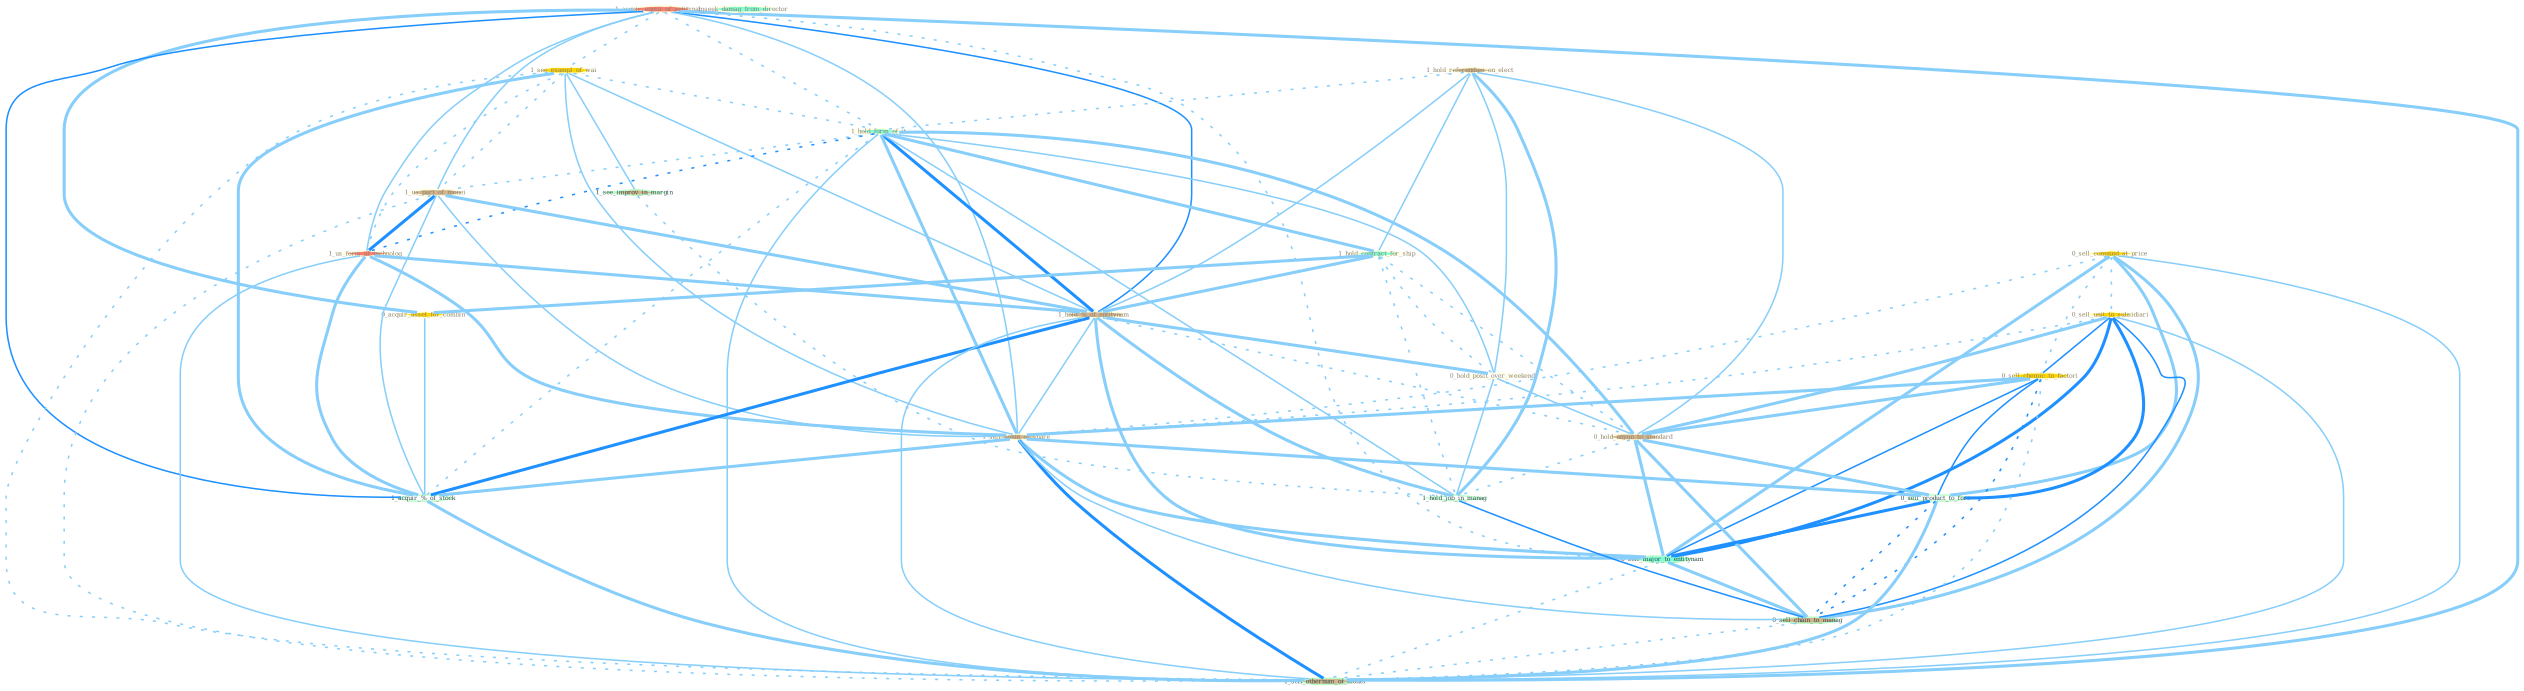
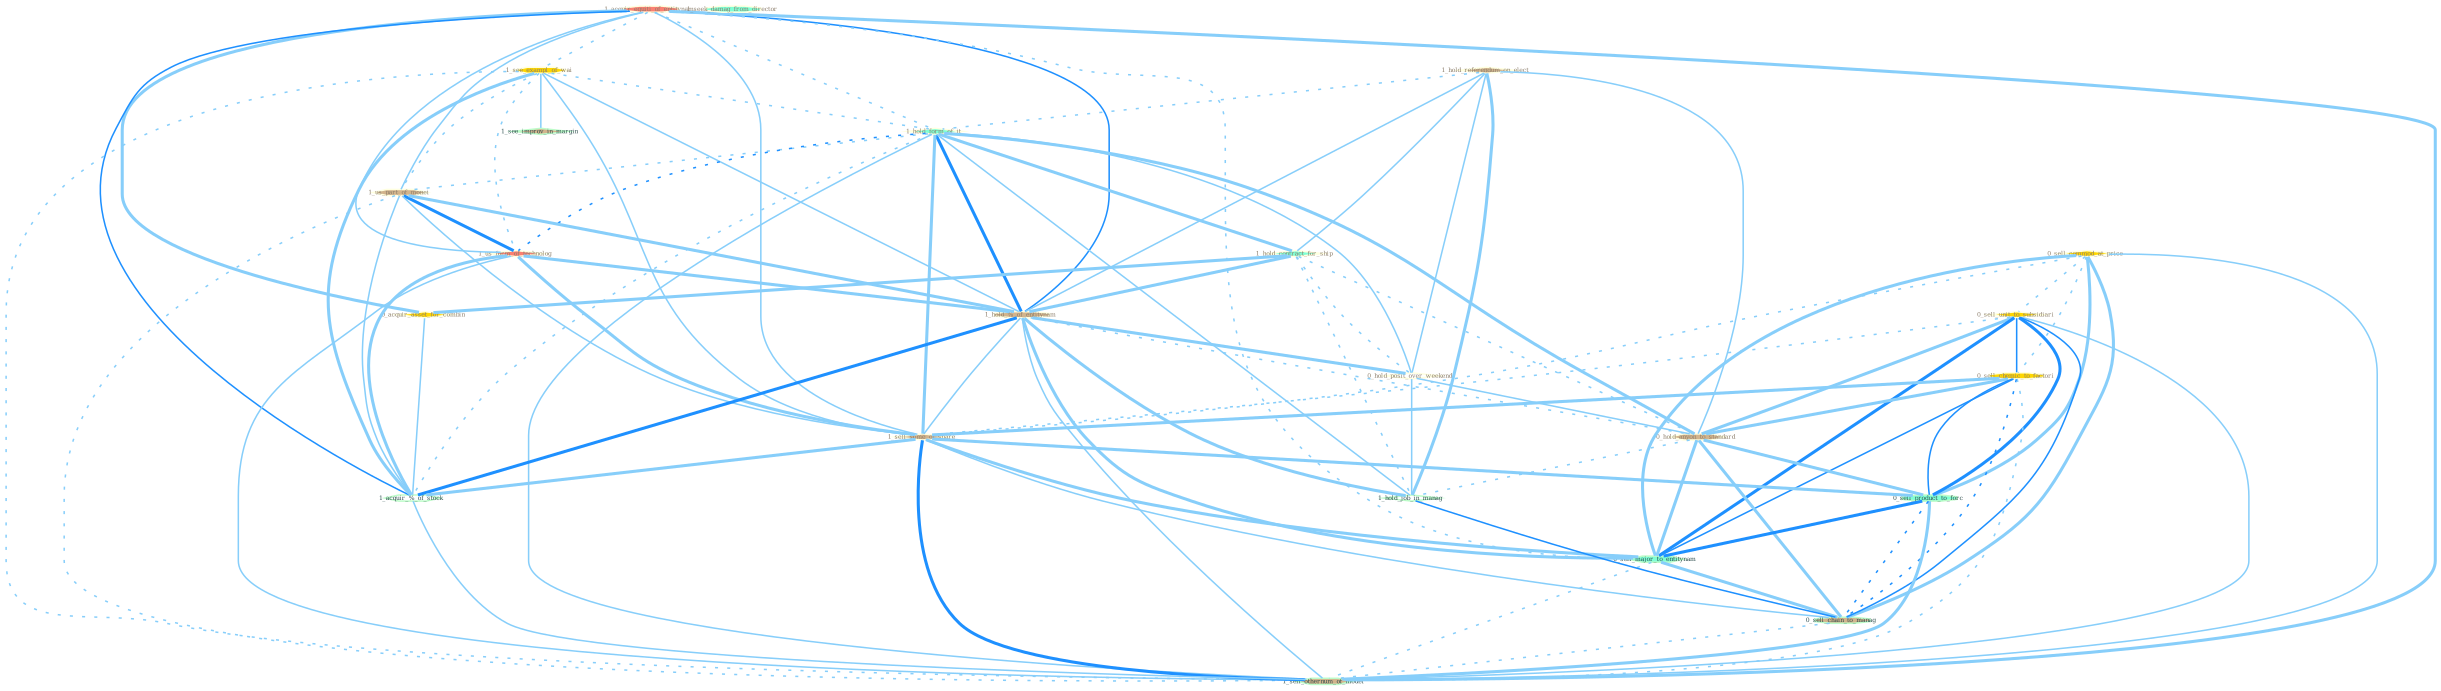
edge "1_see_improv_in_margin" -- "1_hold_job_in_manag": removed
node "0_sell_product_to_forc": fillcolor white -> aquamarine
edge "1_acquir_%_of_stock" -- "1_sell_othernum_of_model": style bold -> solid
